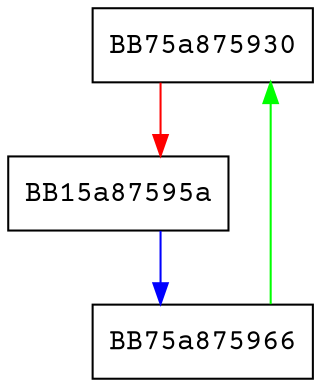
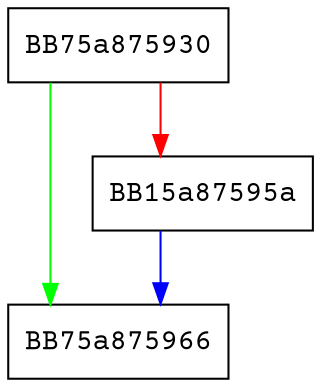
edge "BB75a875966" -> "BB75a875930": reversed
